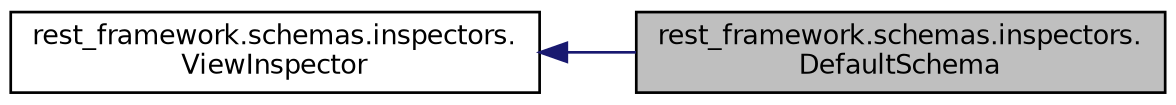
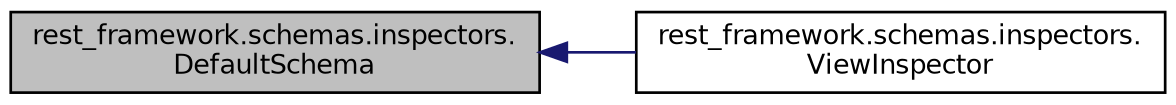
edge "rest_framework.schemas.inspectors. DefaultSchema" -> "rest_framework.schemas.inspectors. ViewInspector": reversed
